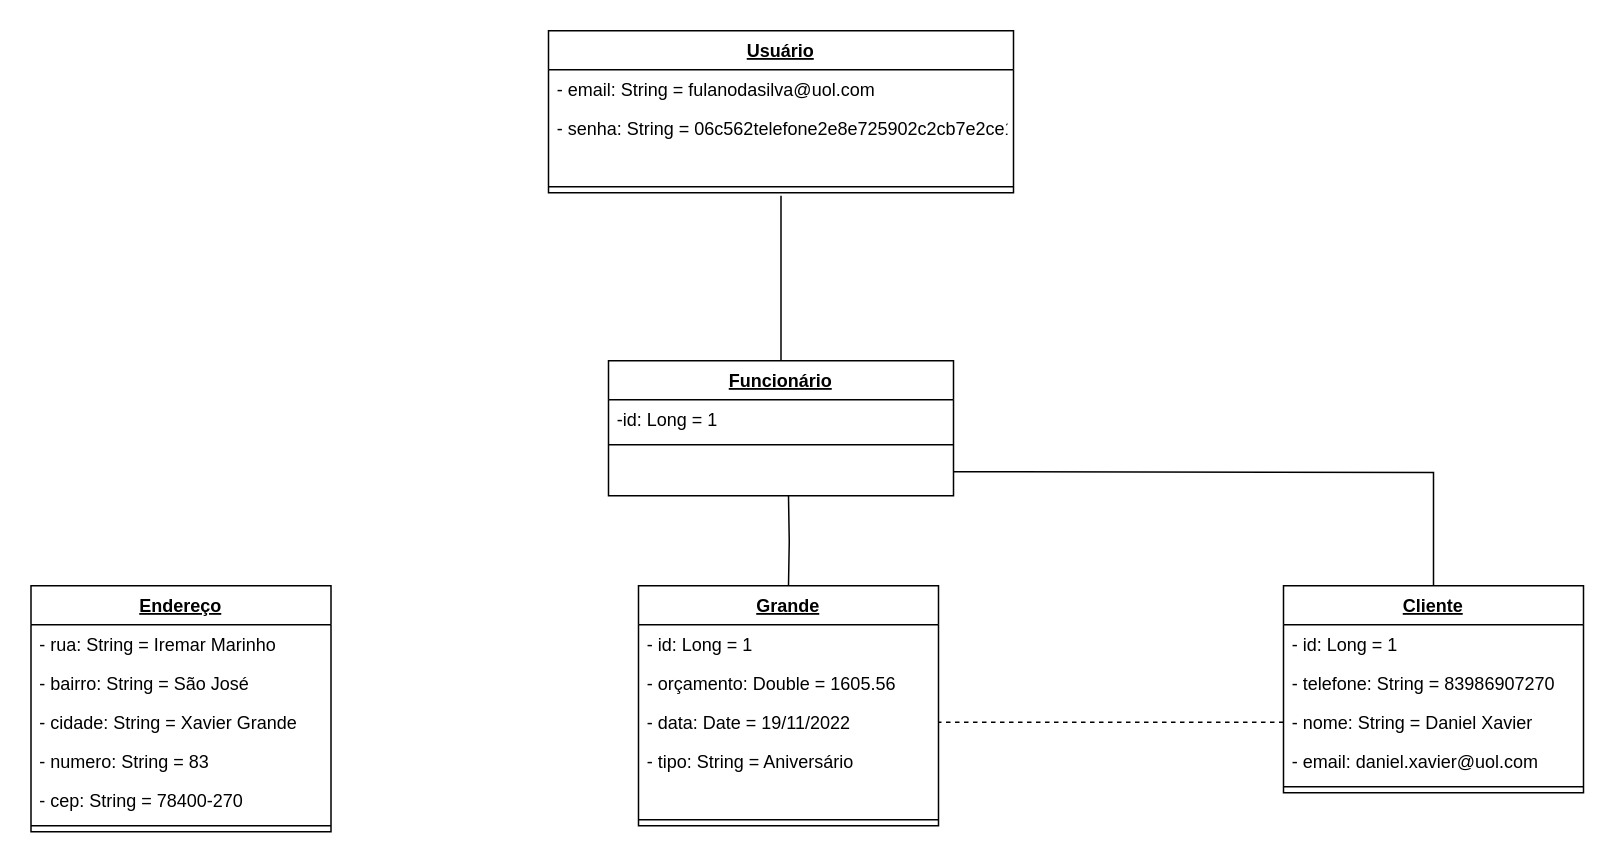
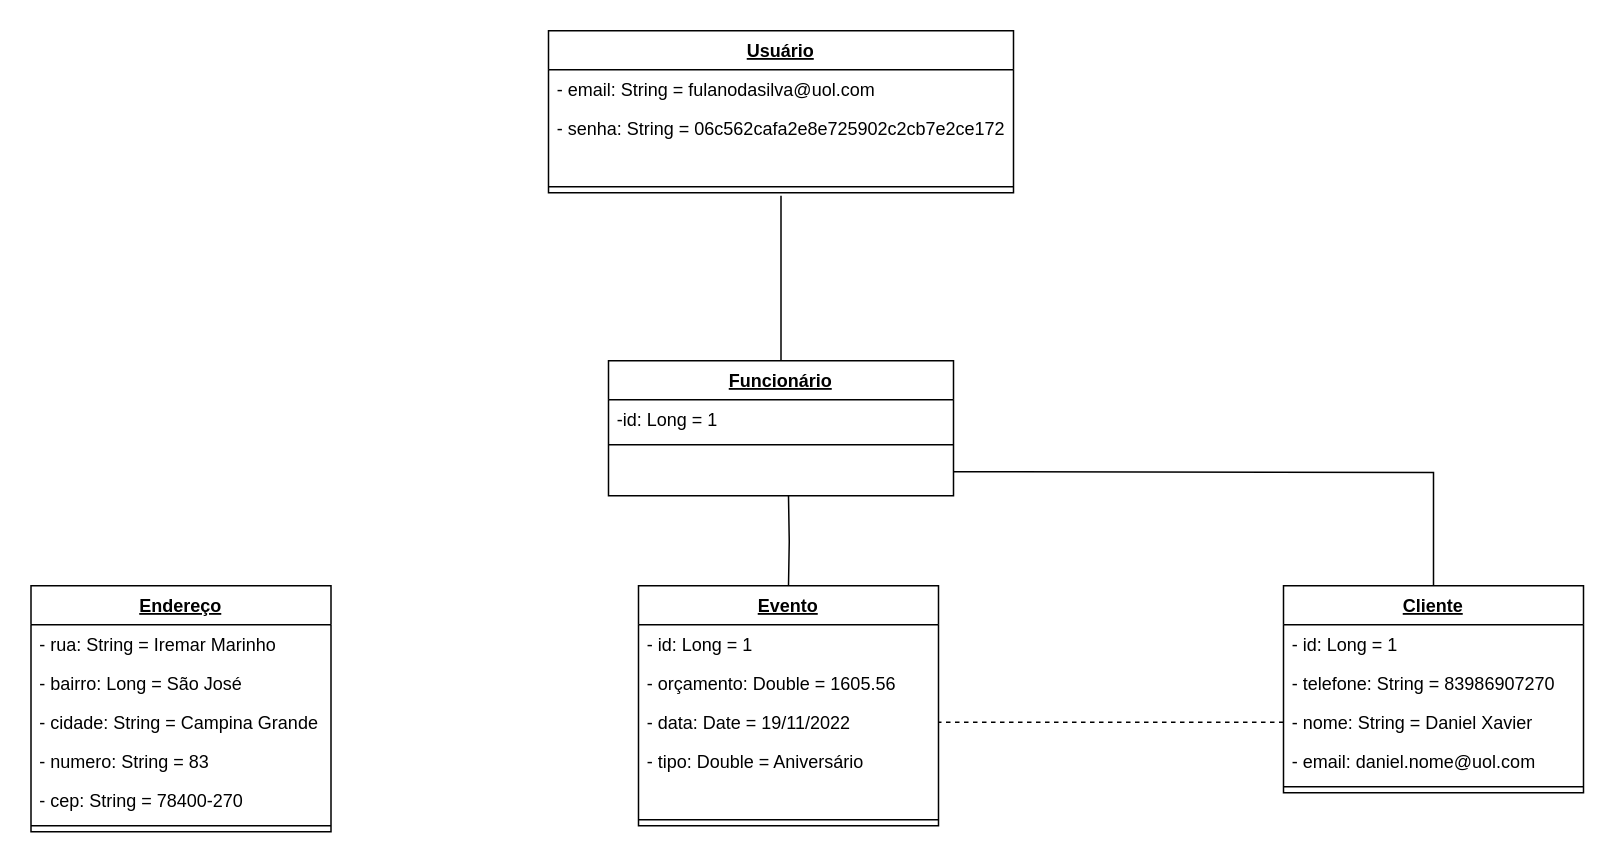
node "- senha: String = 06c562telefone2e8e725902c2cb7e2ce172": label "- senha: String = 06c562telefone2e8e725902c2cb7e2ce172" -> "- senha: String = 06c562cafa2e8e725902c2cb7e2ce172"
node "Grande": label "Grande" -> "Evento"
node "- bairro: String = São José": label "- bairro: String = São José" -> "- bairro: Long = São José"
node "- cidade: String = Xavier Grande": label "- cidade: String = Xavier Grande" -> "- cidade: String = Campina Grande"
node "- tipo: String = Aniversário": label "- tipo: String = Aniversário" -> "- tipo: Double = Aniversário"
node "- email: daniel.xavier@uol.com": label "- email: daniel.xavier@uol.com" -> "- email: daniel.nome@uol.com"
